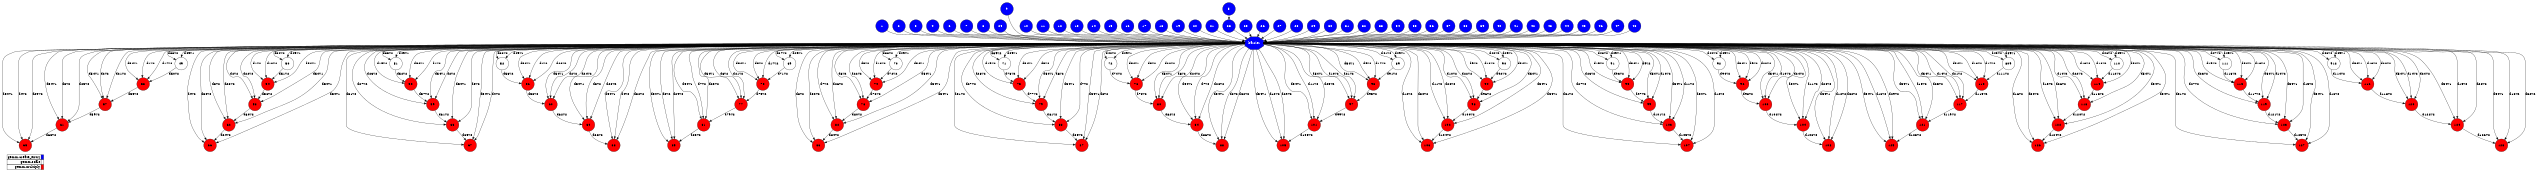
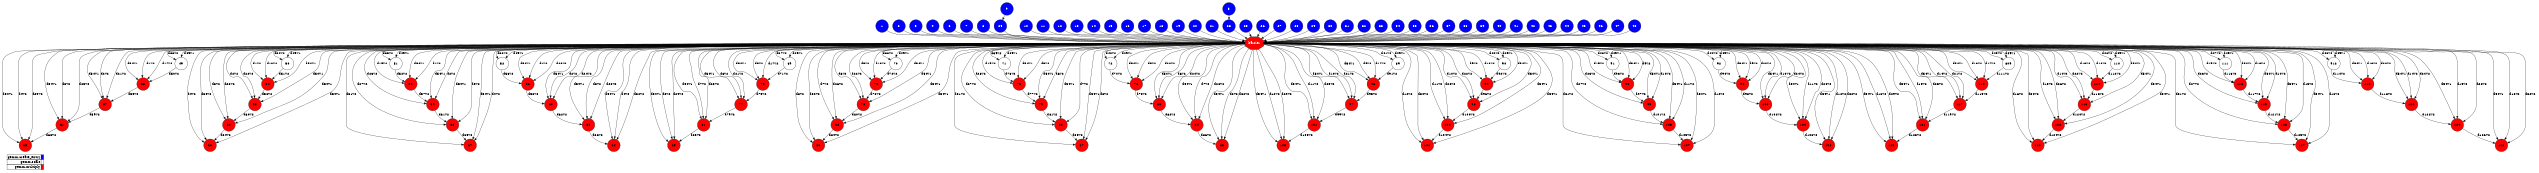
edge "9" -> "barrier": now "9" -> "24"
node "barrier": fillcolor #0000ff -> #ff0000
